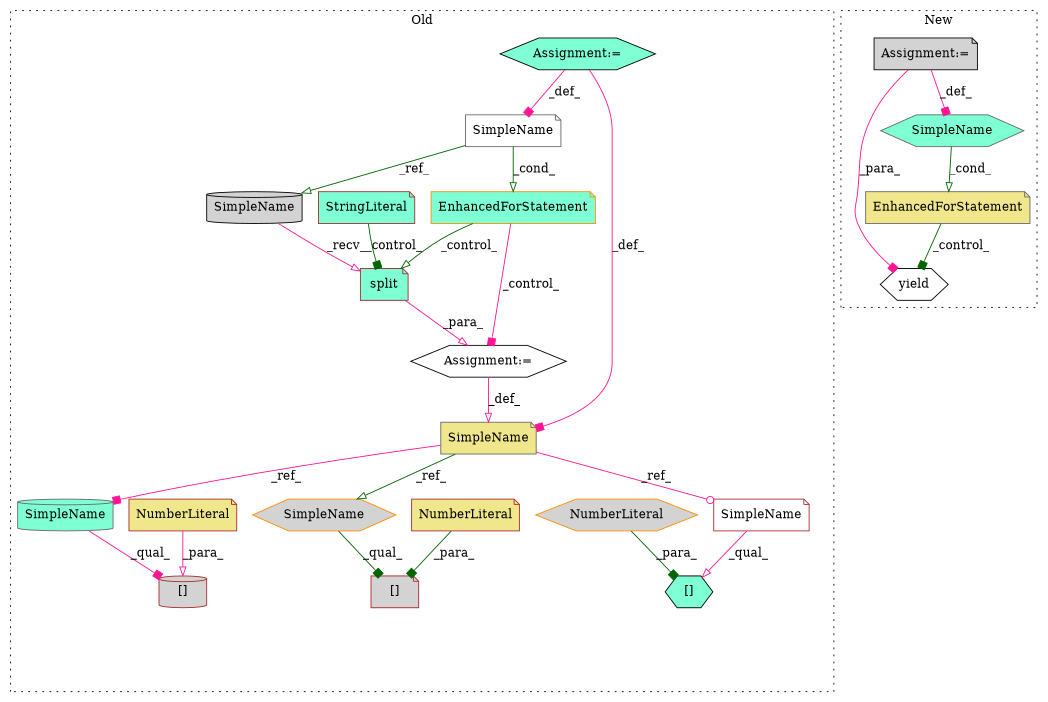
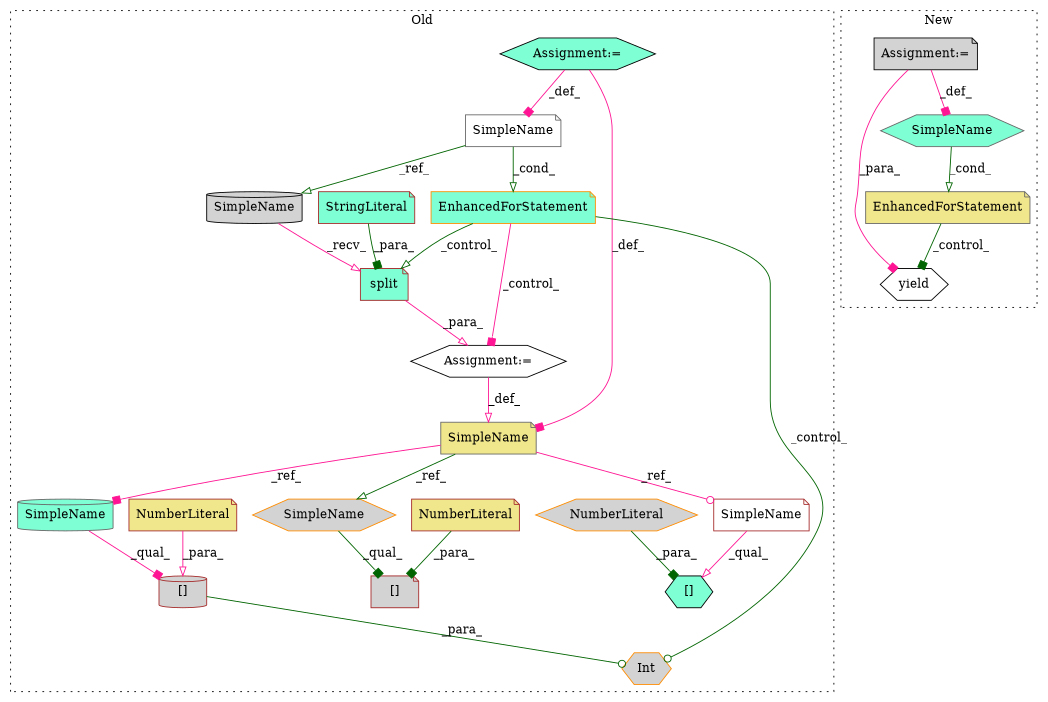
edge "StringLiteral" -> "split": label "_control_" -> "_para_"
node "Int": added
